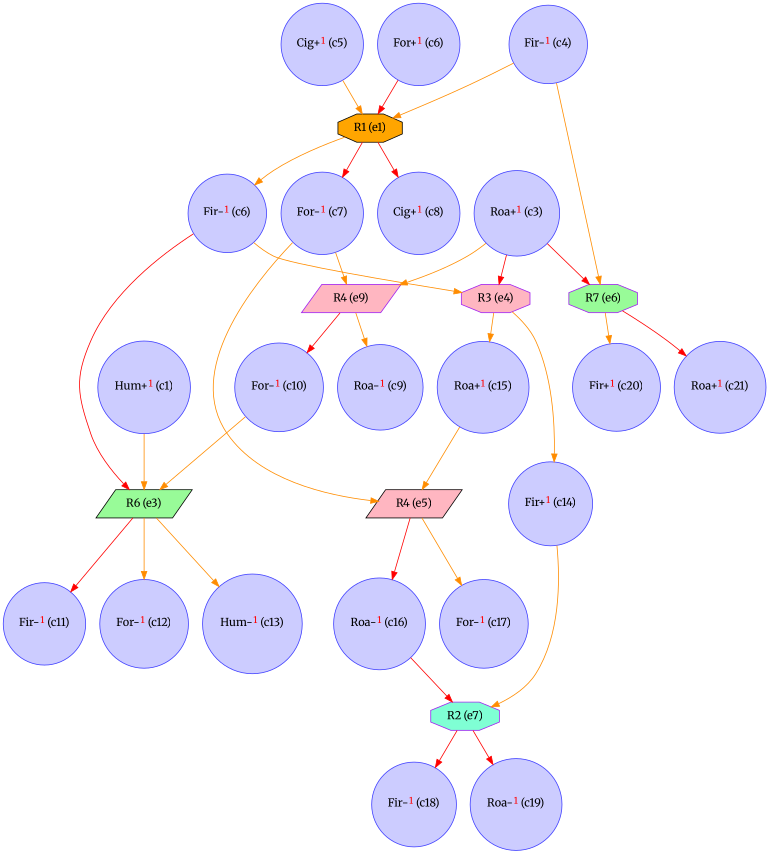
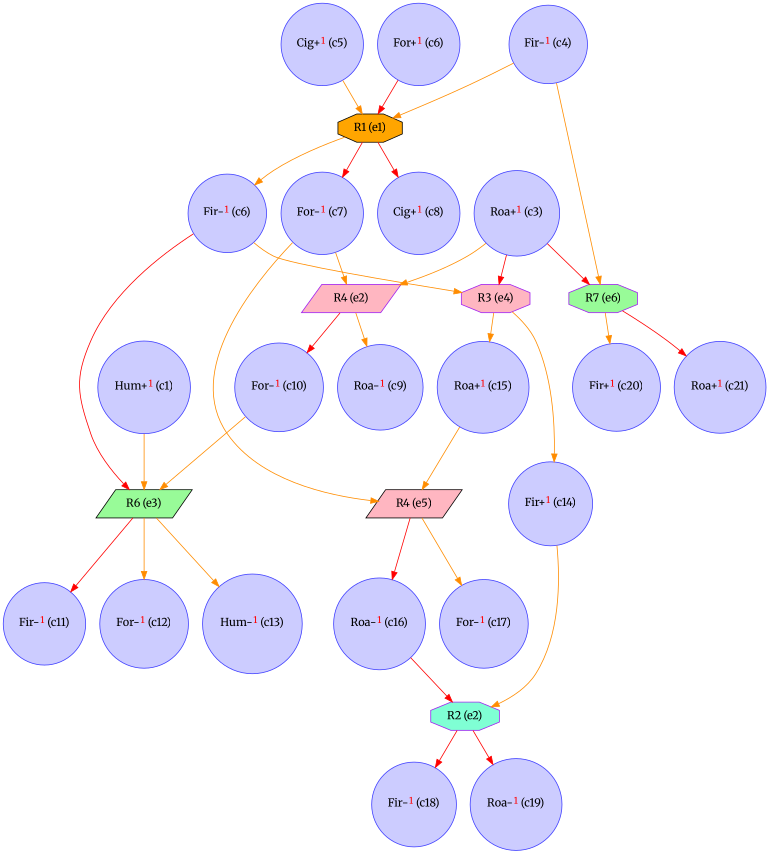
node "R4 (e9)": label "R4 (e9)" -> "R4 (e2)"
node "R2 (e7)": label "R2 (e7)" -> "R2 (e2)"
